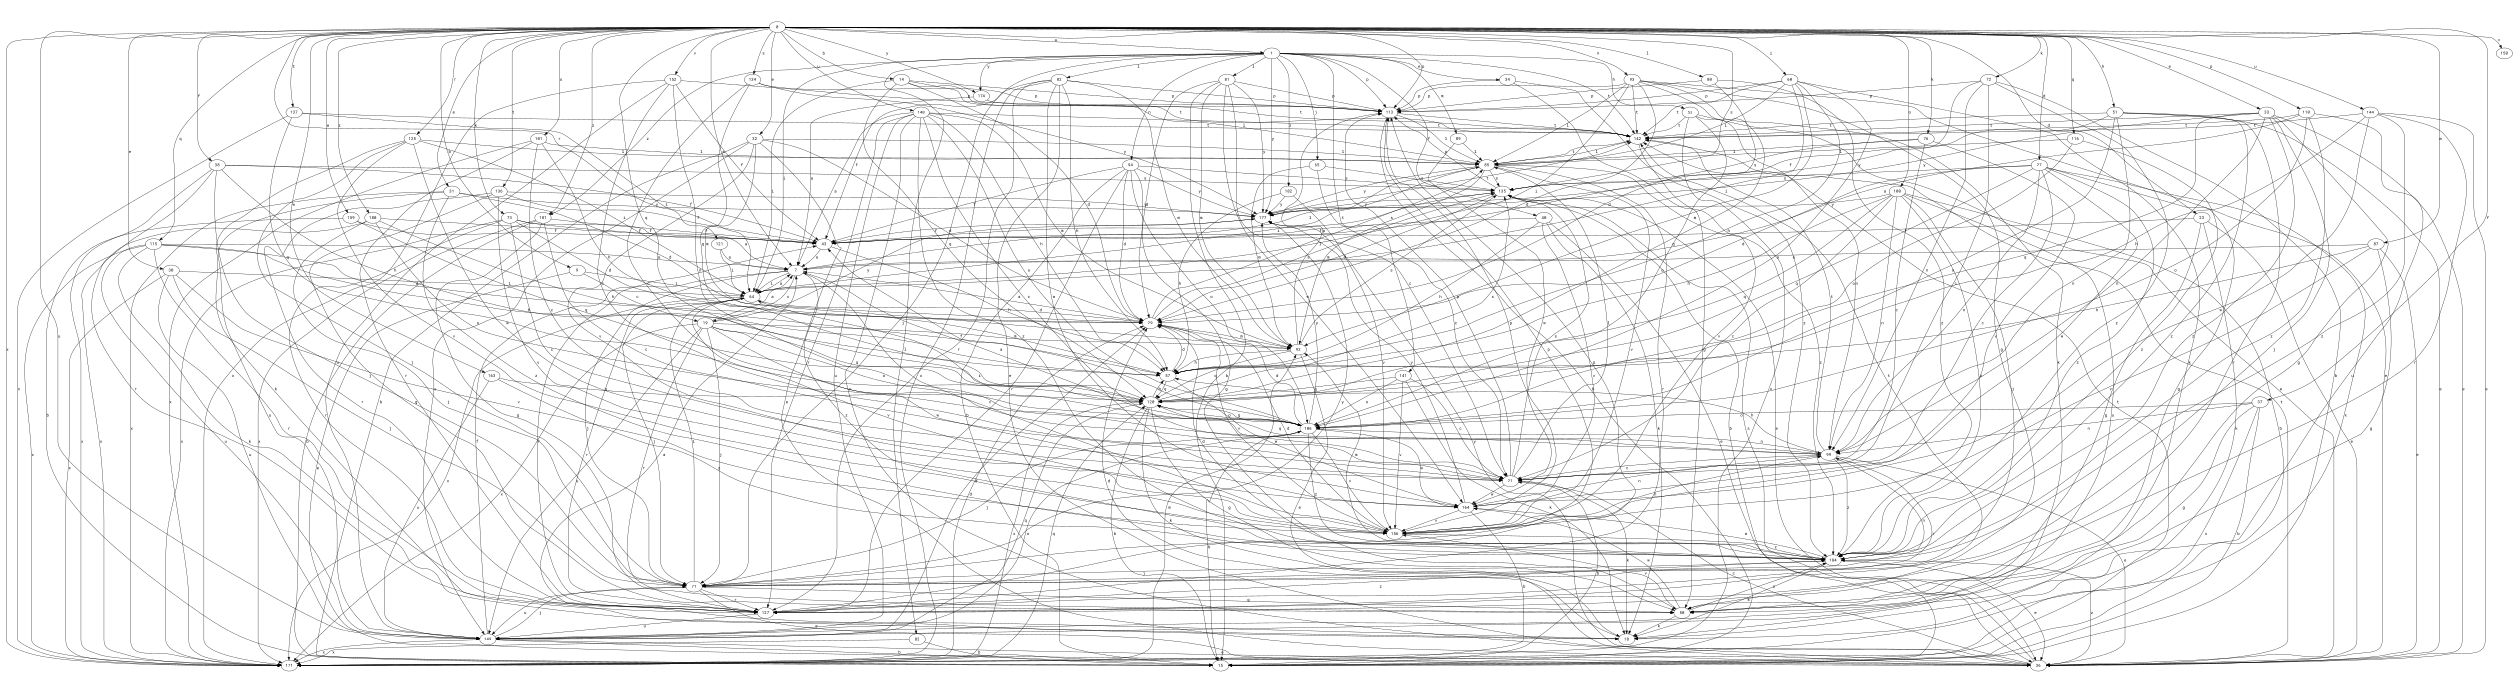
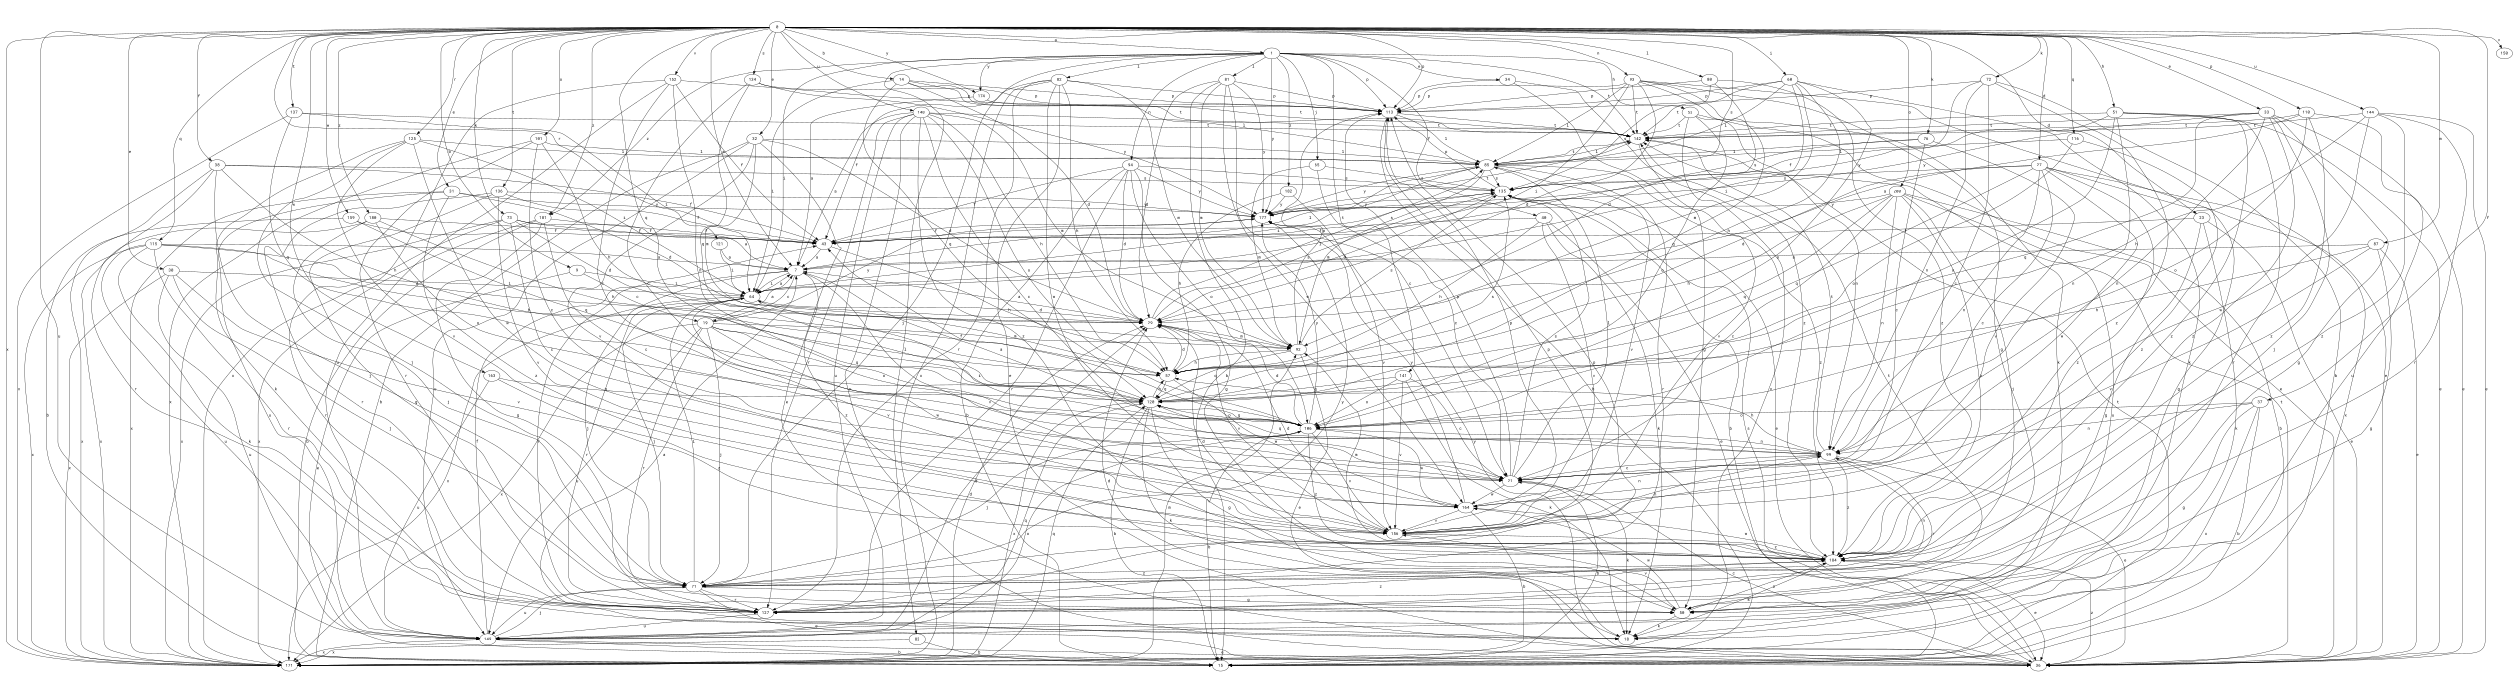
node "89": removed
edge "80" -> "135": added, label "s"
node "100": label "100" -> "200"
edge "184" -> "71": label "j" -> "z"
